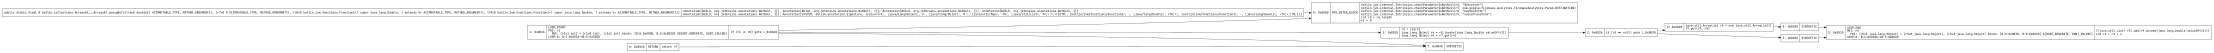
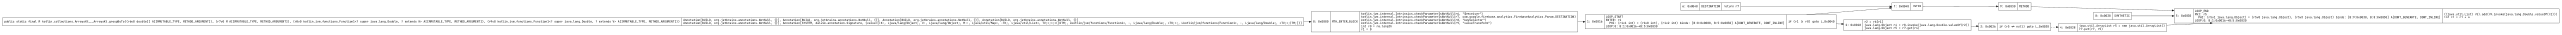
edge "1: 0x0016" -> "0: 0x0000": reversed
edge "4: 0x0028" -> "8: 0x0030": now "4: 0x0028" -> "5: 0x0030"
node "1: 0x0016": text "PHI: r1" -> "ENTER: r1"
edge "3: 0x0026" -> "9: 0x0030": now "7: 0x0040" -> "9: 0x0030"
node "9: 0x0030": text "SYNTHETIC" -> "METHOD"
node "7: 0x0040": text "SYNTHETIC" -> "ENTER"
node "6: 0x0040": text "RETURN" -> "DESTINATION"
